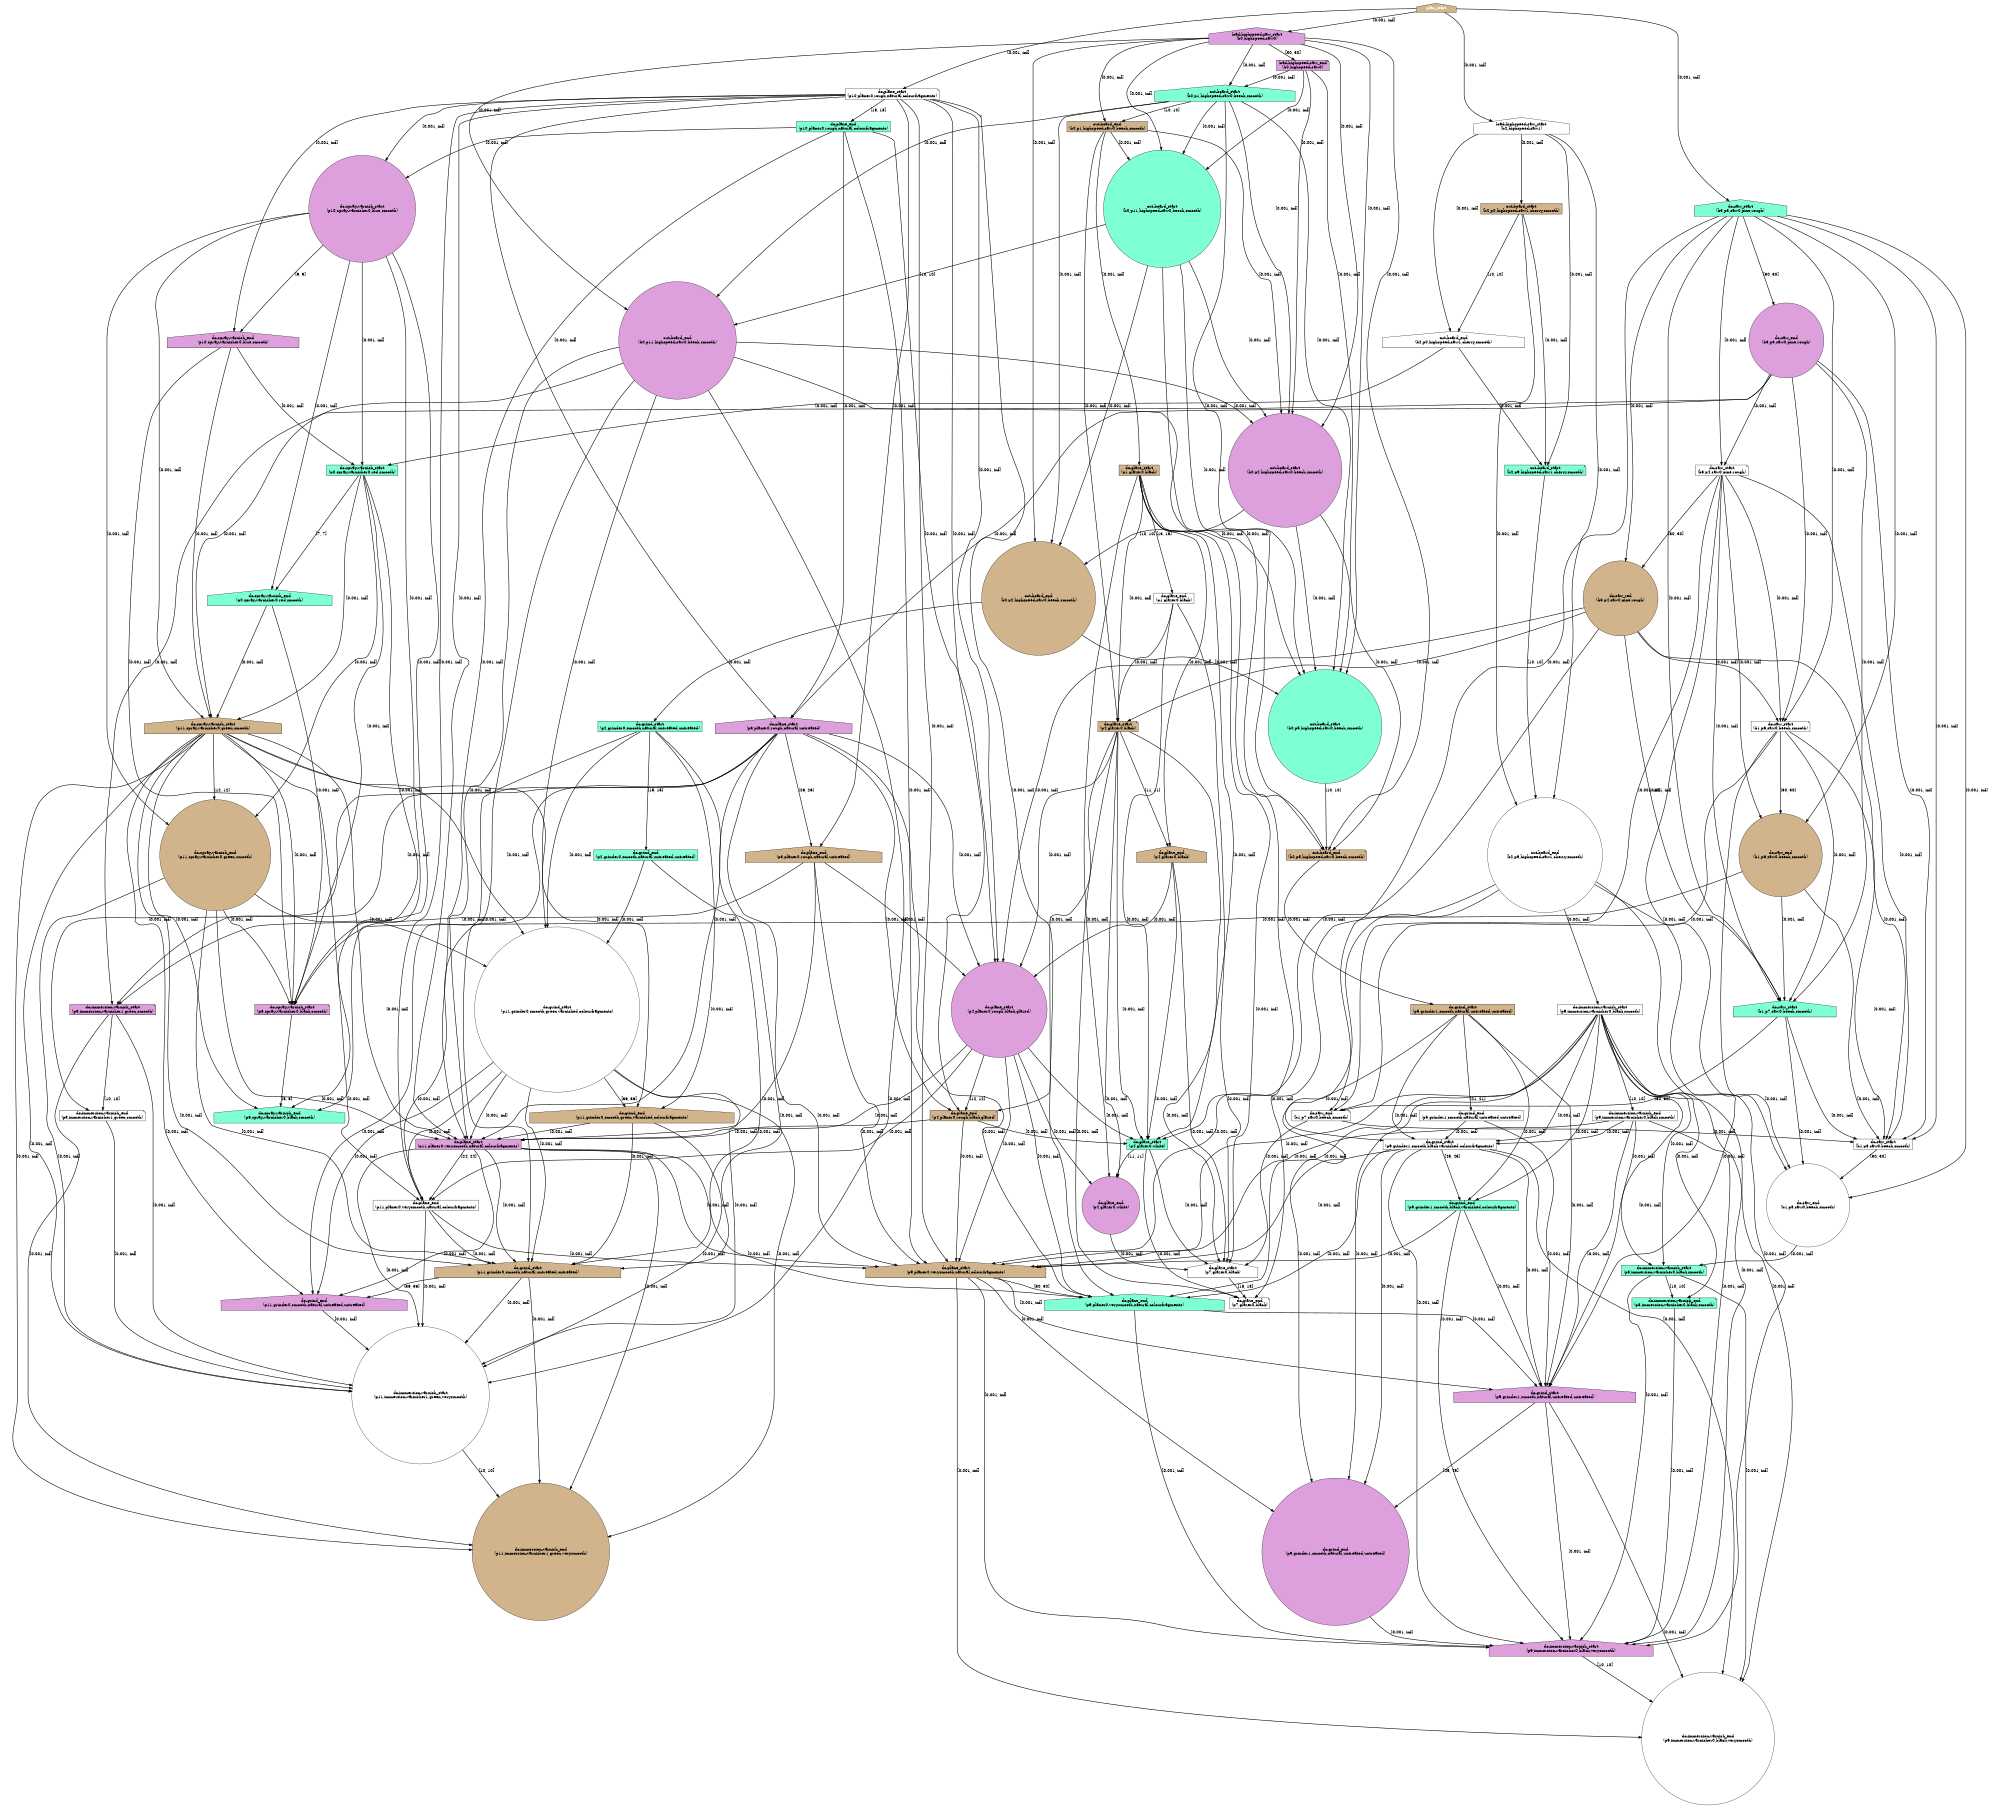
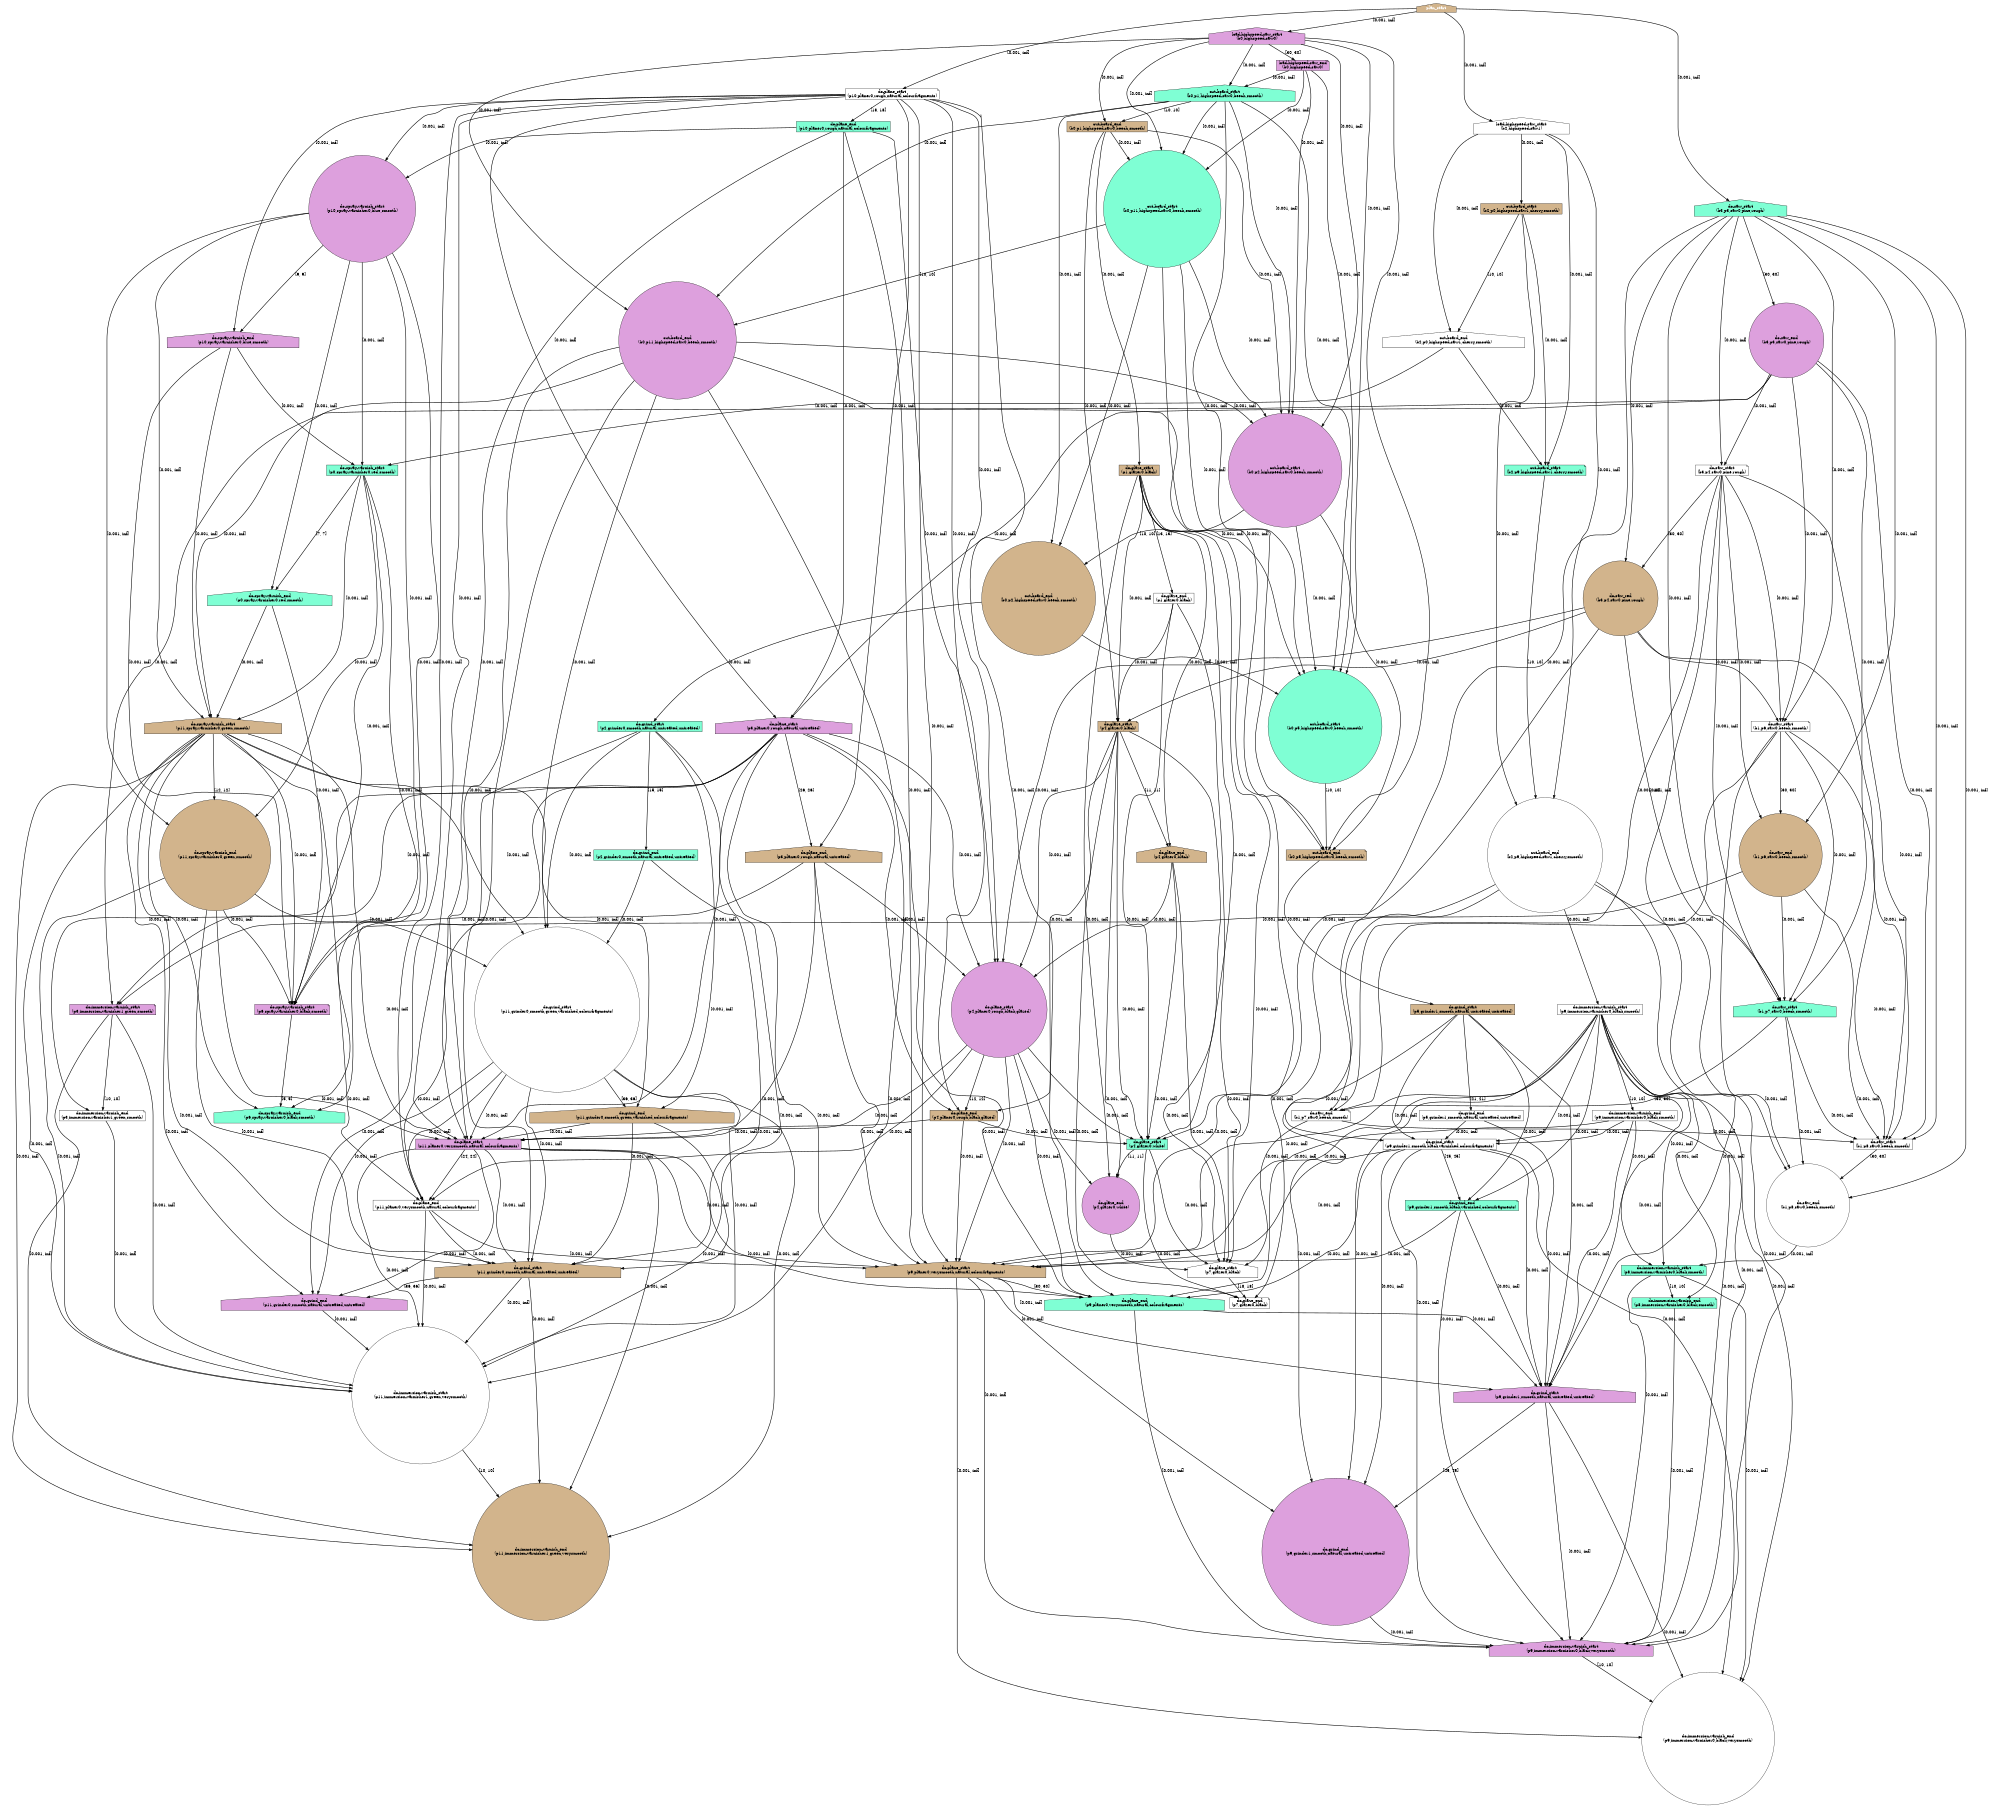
edge "load-highspeed-saw_start (b0,highspeed-saw0)" -> "cut-board_end (b0,p2,highspeed-saw0,beech,smooth)": removed, label "[0.001, inf]"
